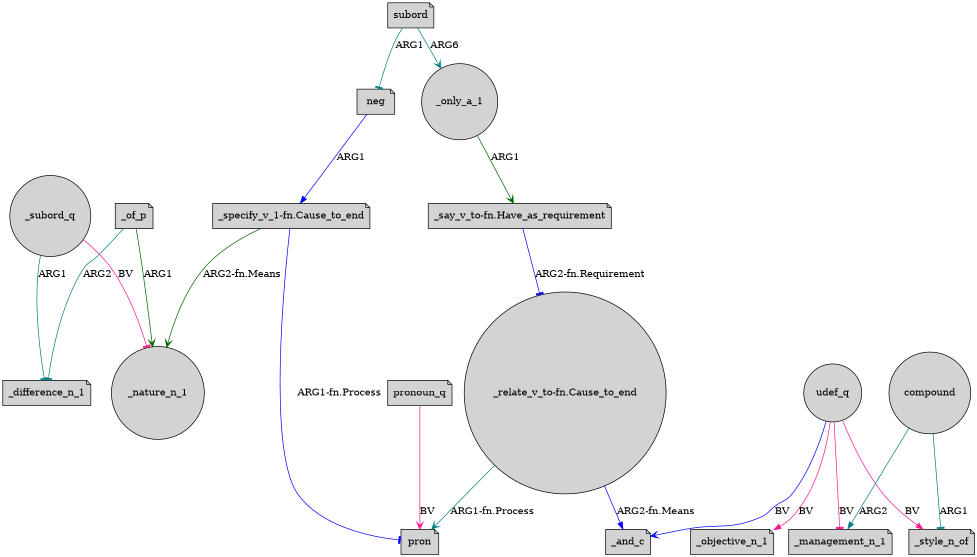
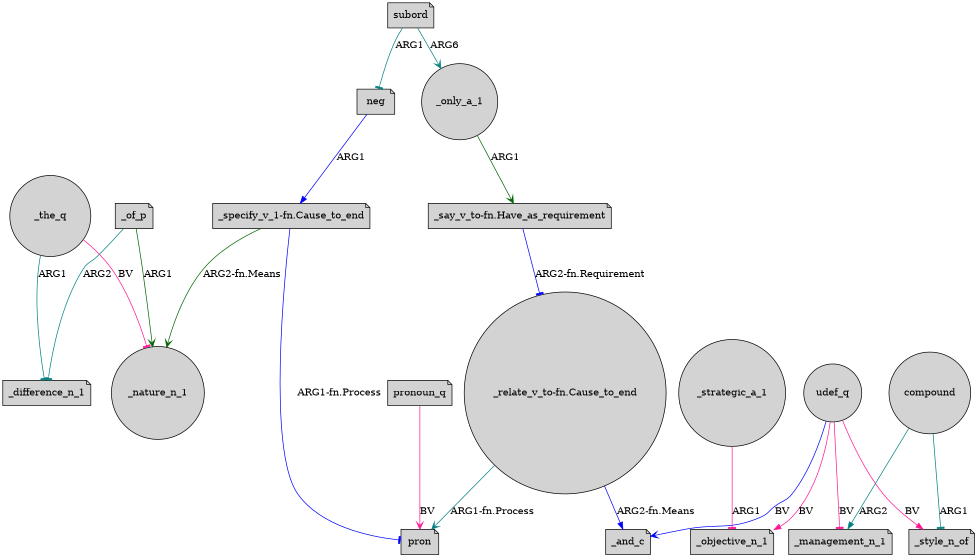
node "_subord_q": label "_subord_q" -> "_the_q"
node "_strategic_a_1": added
